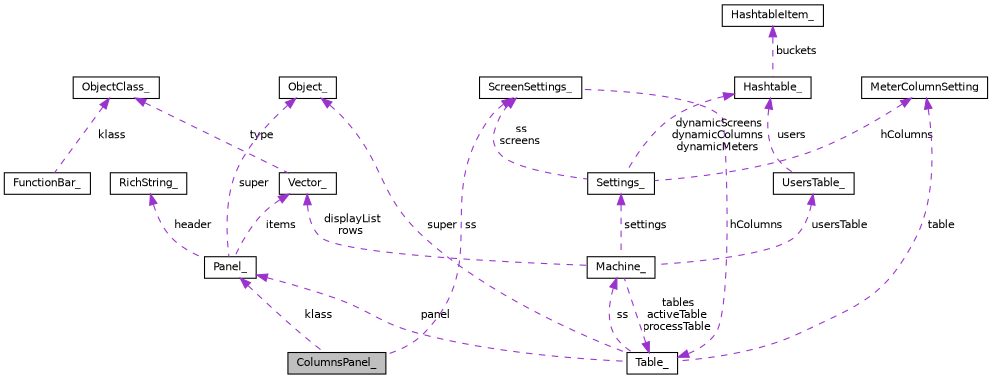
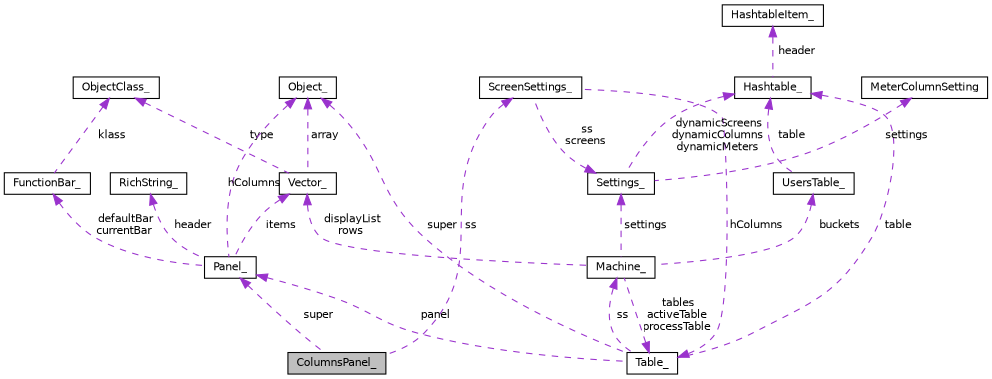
edge "Hashtable_" -> "HashtableItem_": label " buckets" -> " header"
edge "UsersTable_" -> "Hashtable_": label " users" -> " table"
edge "Settings_" -> "MeterColumnSetting": label " hColumns" -> " settings"
edge "Vector_" -> "Object_": added, label "array"
edge "Settings_" -> "ScreenSettings_": reversed
edge "Panel_" -> "Object_": label " super" -> " hColumns"
edge "Machine_" -> "UsersTable_": label " usersTable" -> " buckets"
edge "Panel_" -> "FunctionBar_": added, label "defaultBar currentBar"
edge "Table_" -> "MeterColumnSetting": now "Table_" -> "Hashtable_"
edge "ColumnsPanel_" -> "Panel_": label " klass" -> " super"
